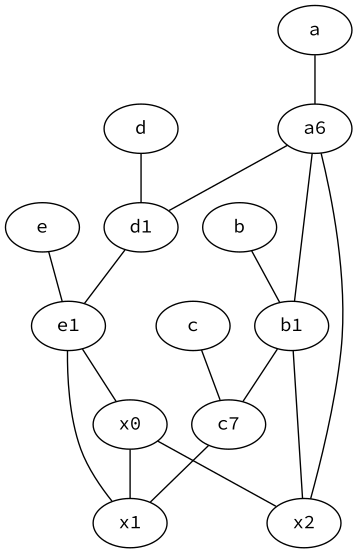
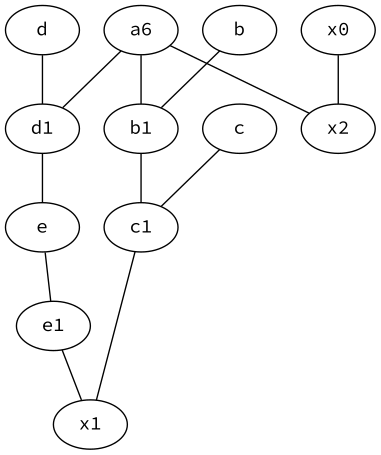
node "a": removed
edge "d1" -- "e1": now "d1" -- "e"
edge "e1" -- "x0": removed
edge "b1" -- "x2": removed
node "c7": label "c7" -> "c1"
edge "x0" -- "x1": removed
